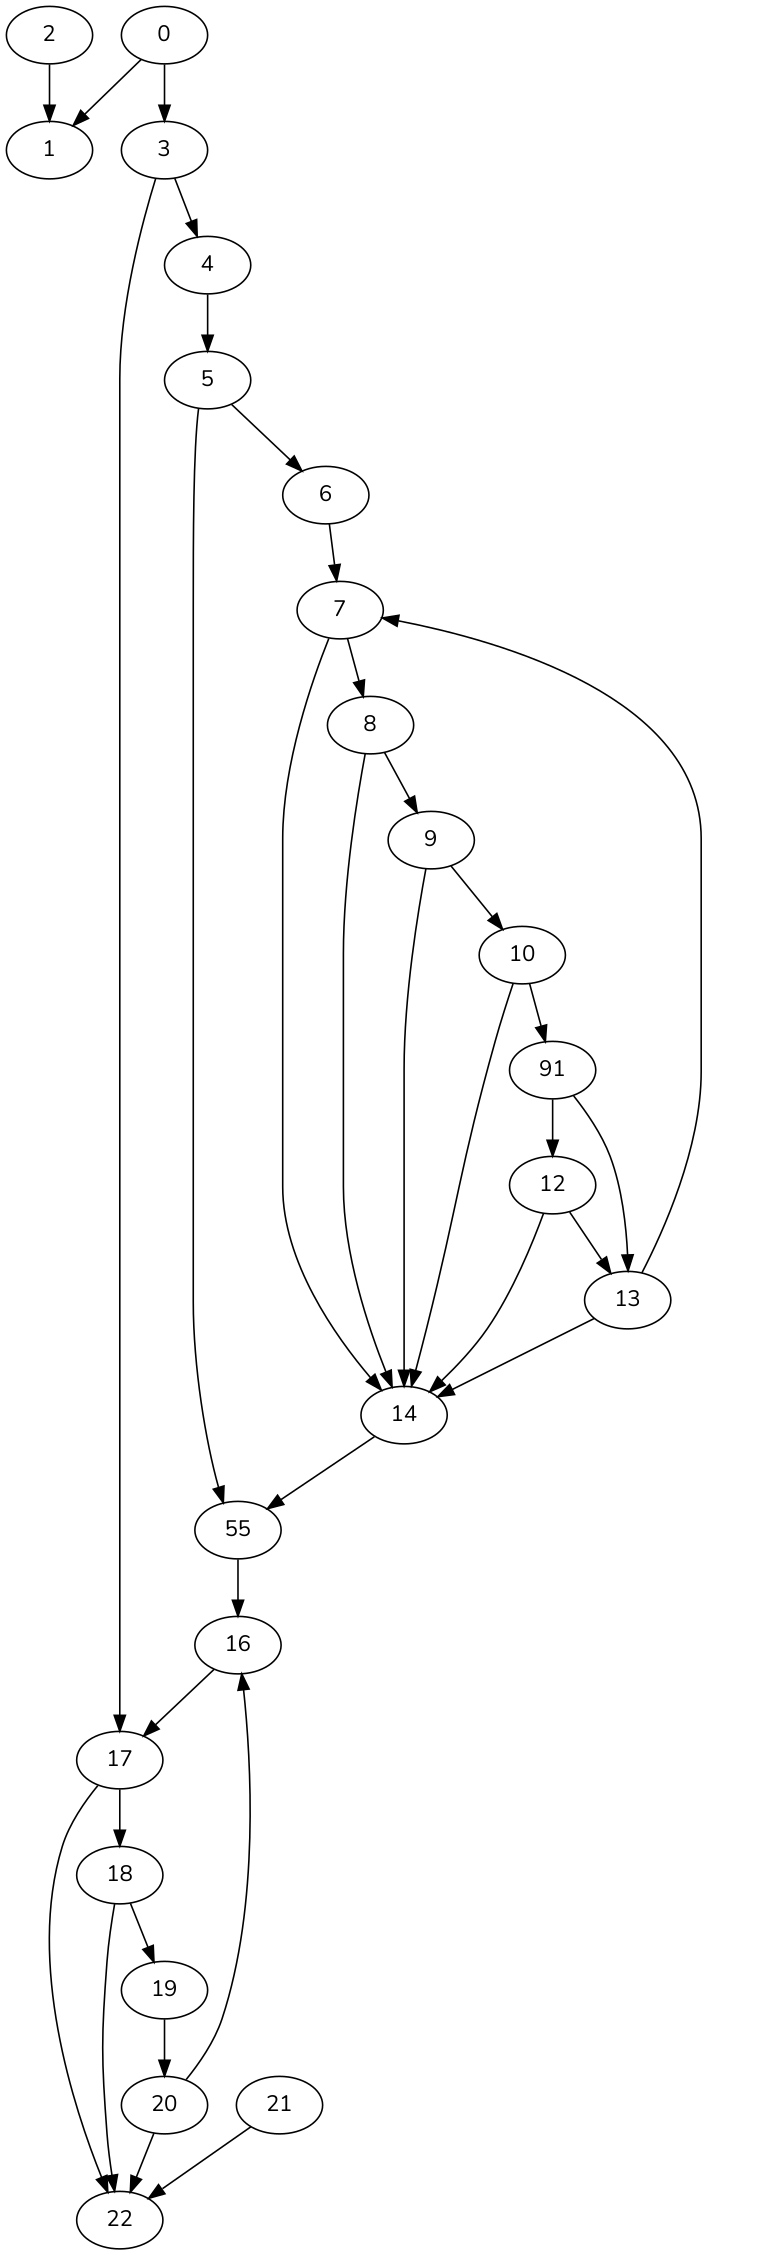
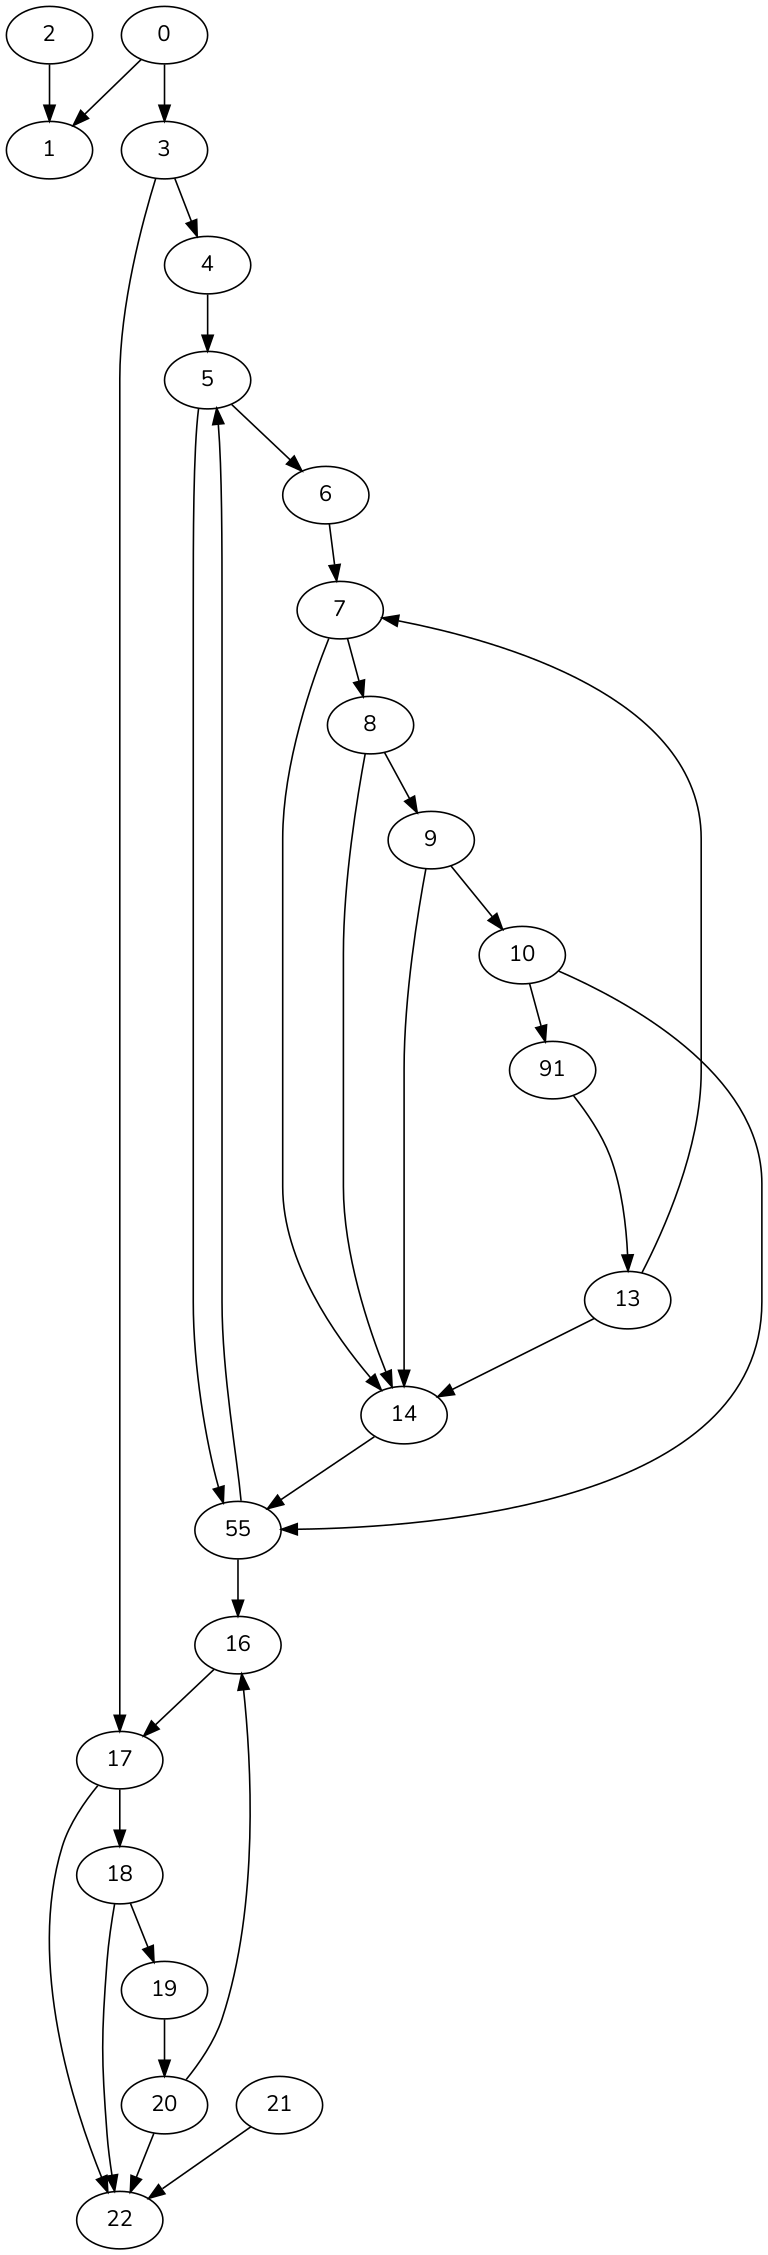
edge "55" -> "5": added
edge "10" -> "14": now "10" -> "55"
node "12": removed
